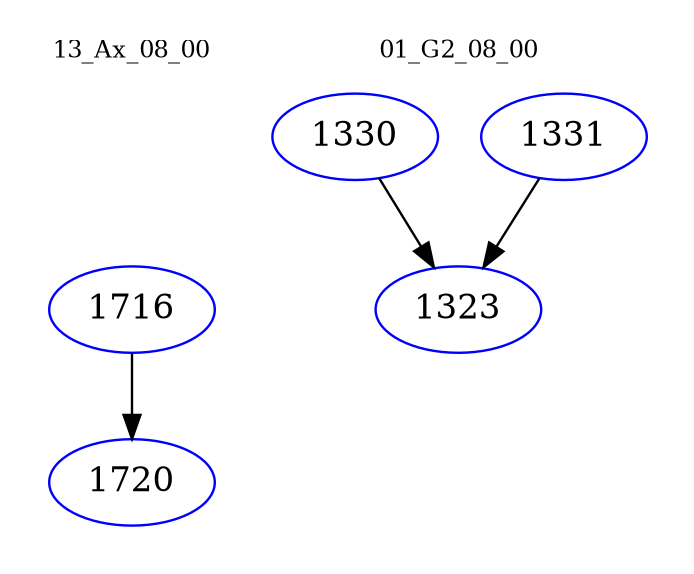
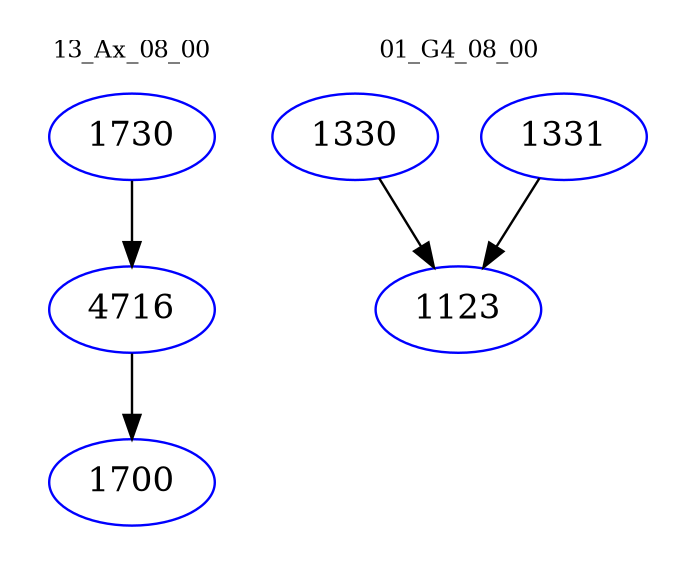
cluster "01_G2_08_00": label "01_G2_08_00" -> "01_G4_08_00"
node "1730": added
node "1716": label "1716" -> "4716"
node "1323": label "1323" -> "1123"
node "1720": label "1720" -> "1700"
